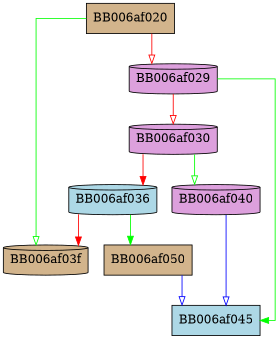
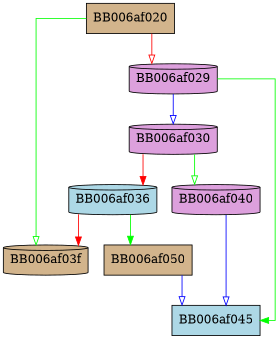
edge "BB006af029" -> "BB006af030": color red -> blue
